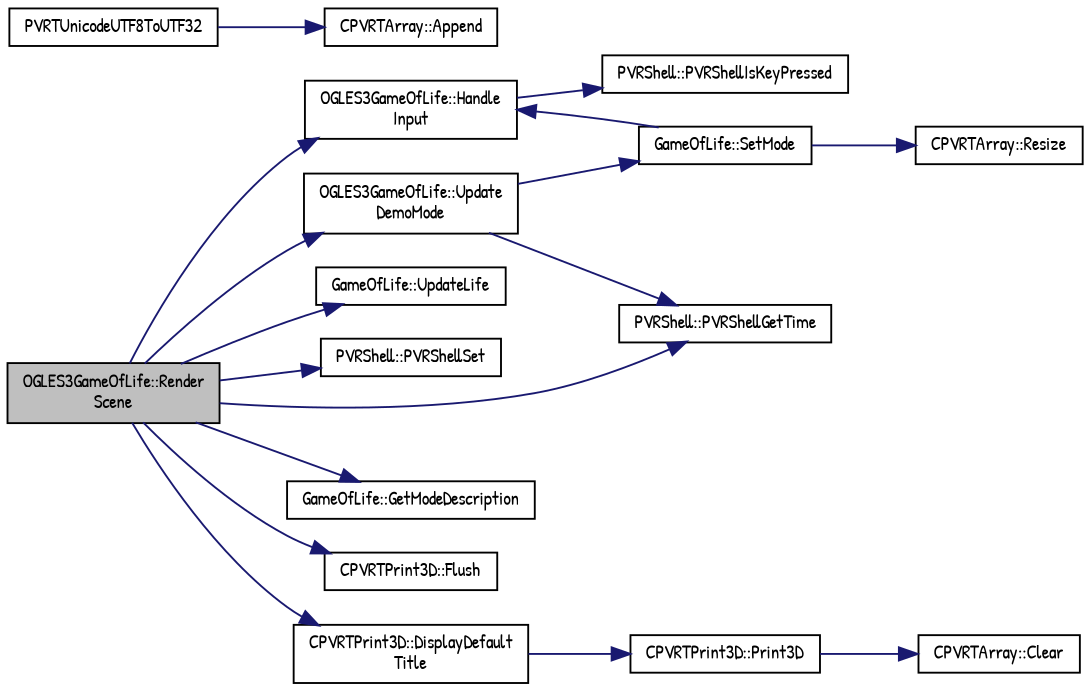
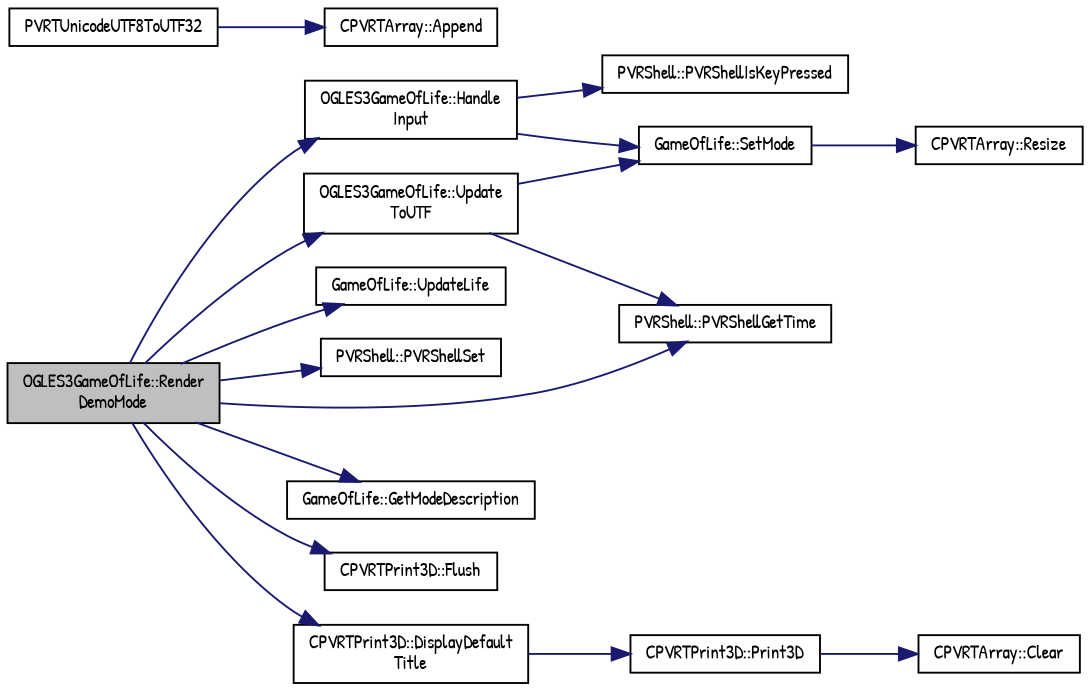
edge "GameOfLife::SetMode" -> "OGLES3GameOfLife::Handle Input": reversed
node "OGLES3GameOfLife::Update DemoMode": label "OGLES3GameOfLife::Update DemoMode" -> "OGLES3GameOfLife::Update ToUTF"
node "OGLES3GameOfLife::Render Scene": label "OGLES3GameOfLife::Render Scene" -> "OGLES3GameOfLife::Render DemoMode"
